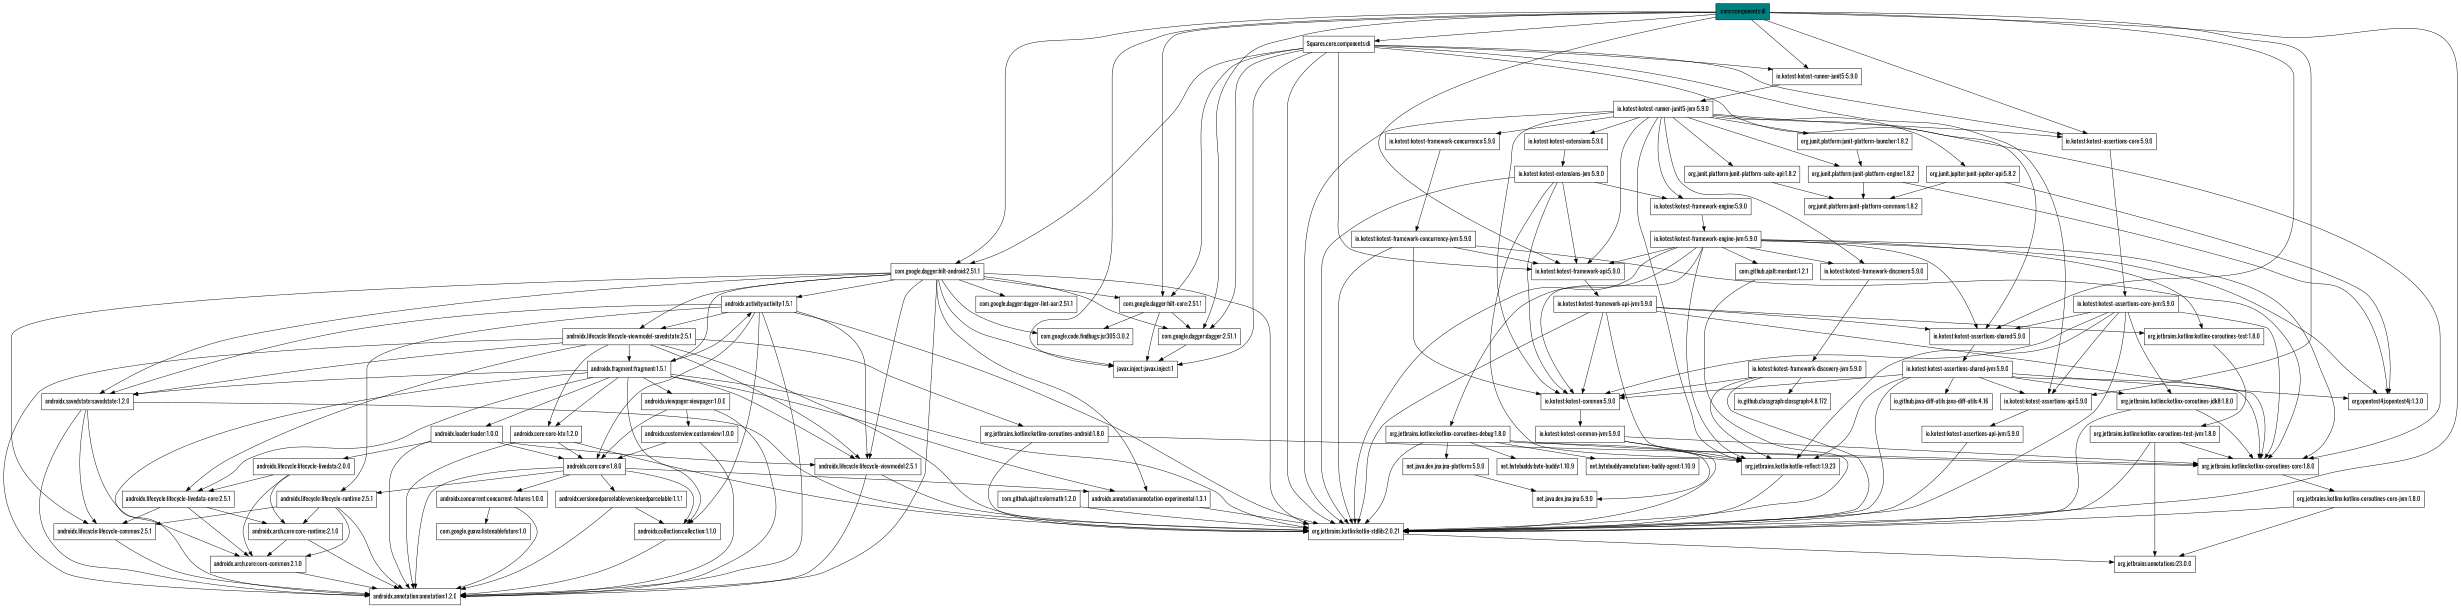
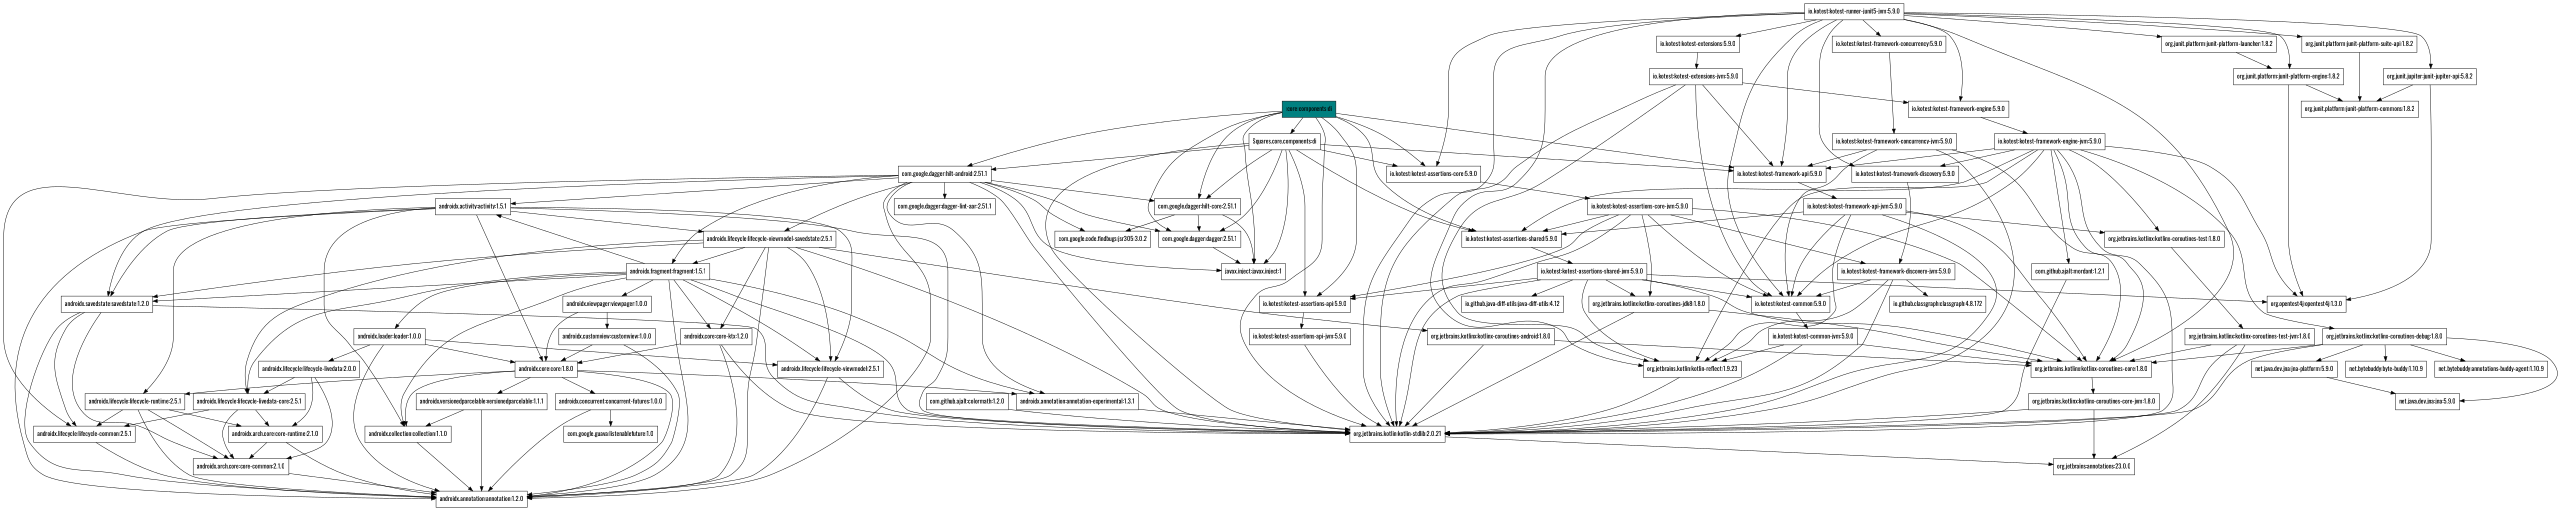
node "io.kotest:kotest-runner-junit5:5.9.0": removed
edge "io.kotest:kotest-assertions-core-jvm:5.9.0" -> "org.jetbrains.kotlin:kotlin-reflect:1.9.23": now "io.kotest:kotest-assertions-core-jvm:5.9.0" -> "io.kotest:kotest-framework-discovery-jvm:5.9.0"
edge "com.google.dagger:hilt-android:2.51.1" -> "androidx.lifecycle:lifecycle-viewmodel:2.5.1": removed
node "io.github.java-diff-utils:java-diff-utils:4.16": label "io.github.java-diff-utils:java-diff-utils:4.16" -> "io.github.java-diff-utils:java-diff-utils:4.12"
edge "androidx.viewpager:viewpager:1.0.0" -> "androidx.annotation:annotation:1.2.0": removed
